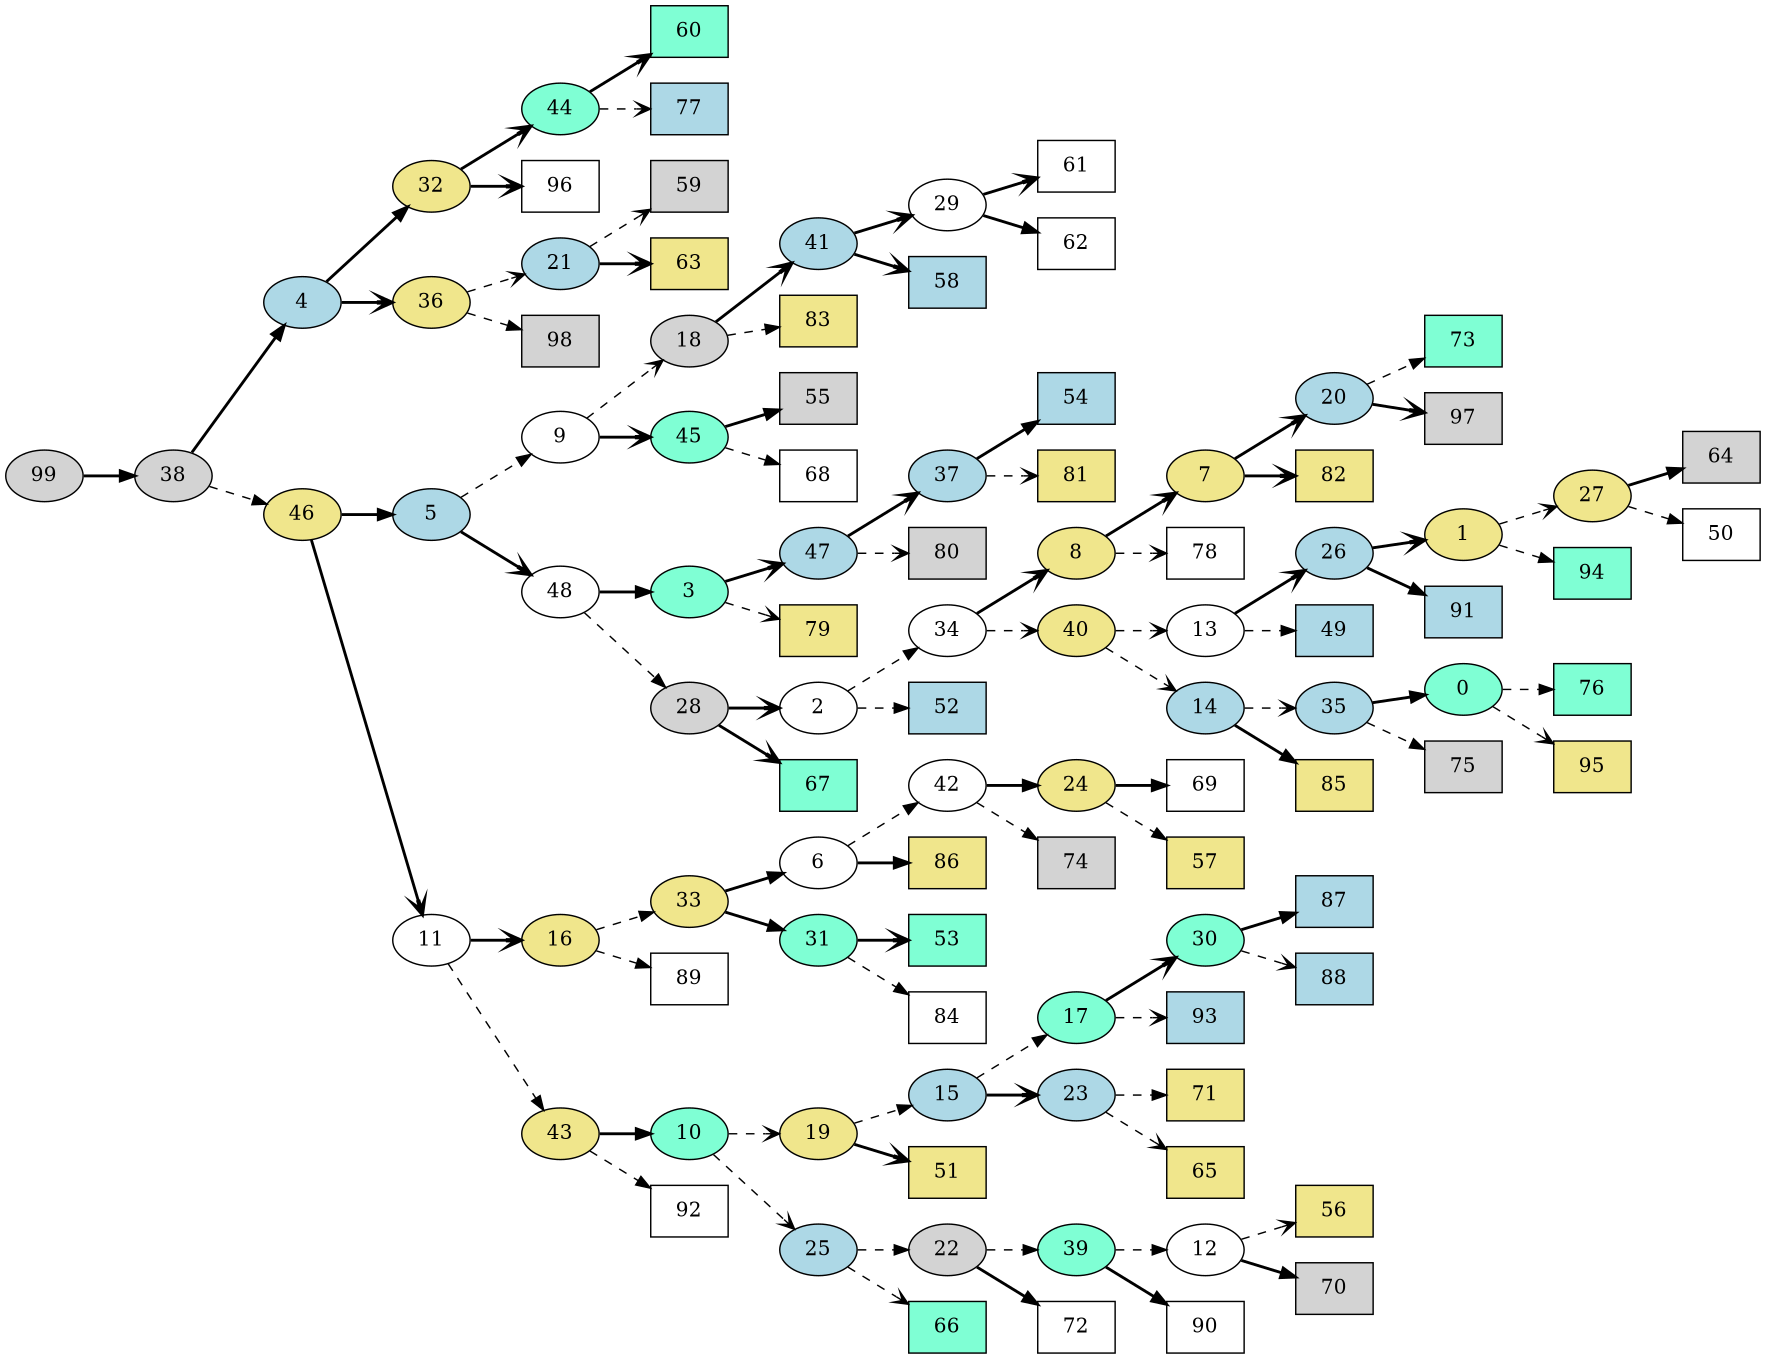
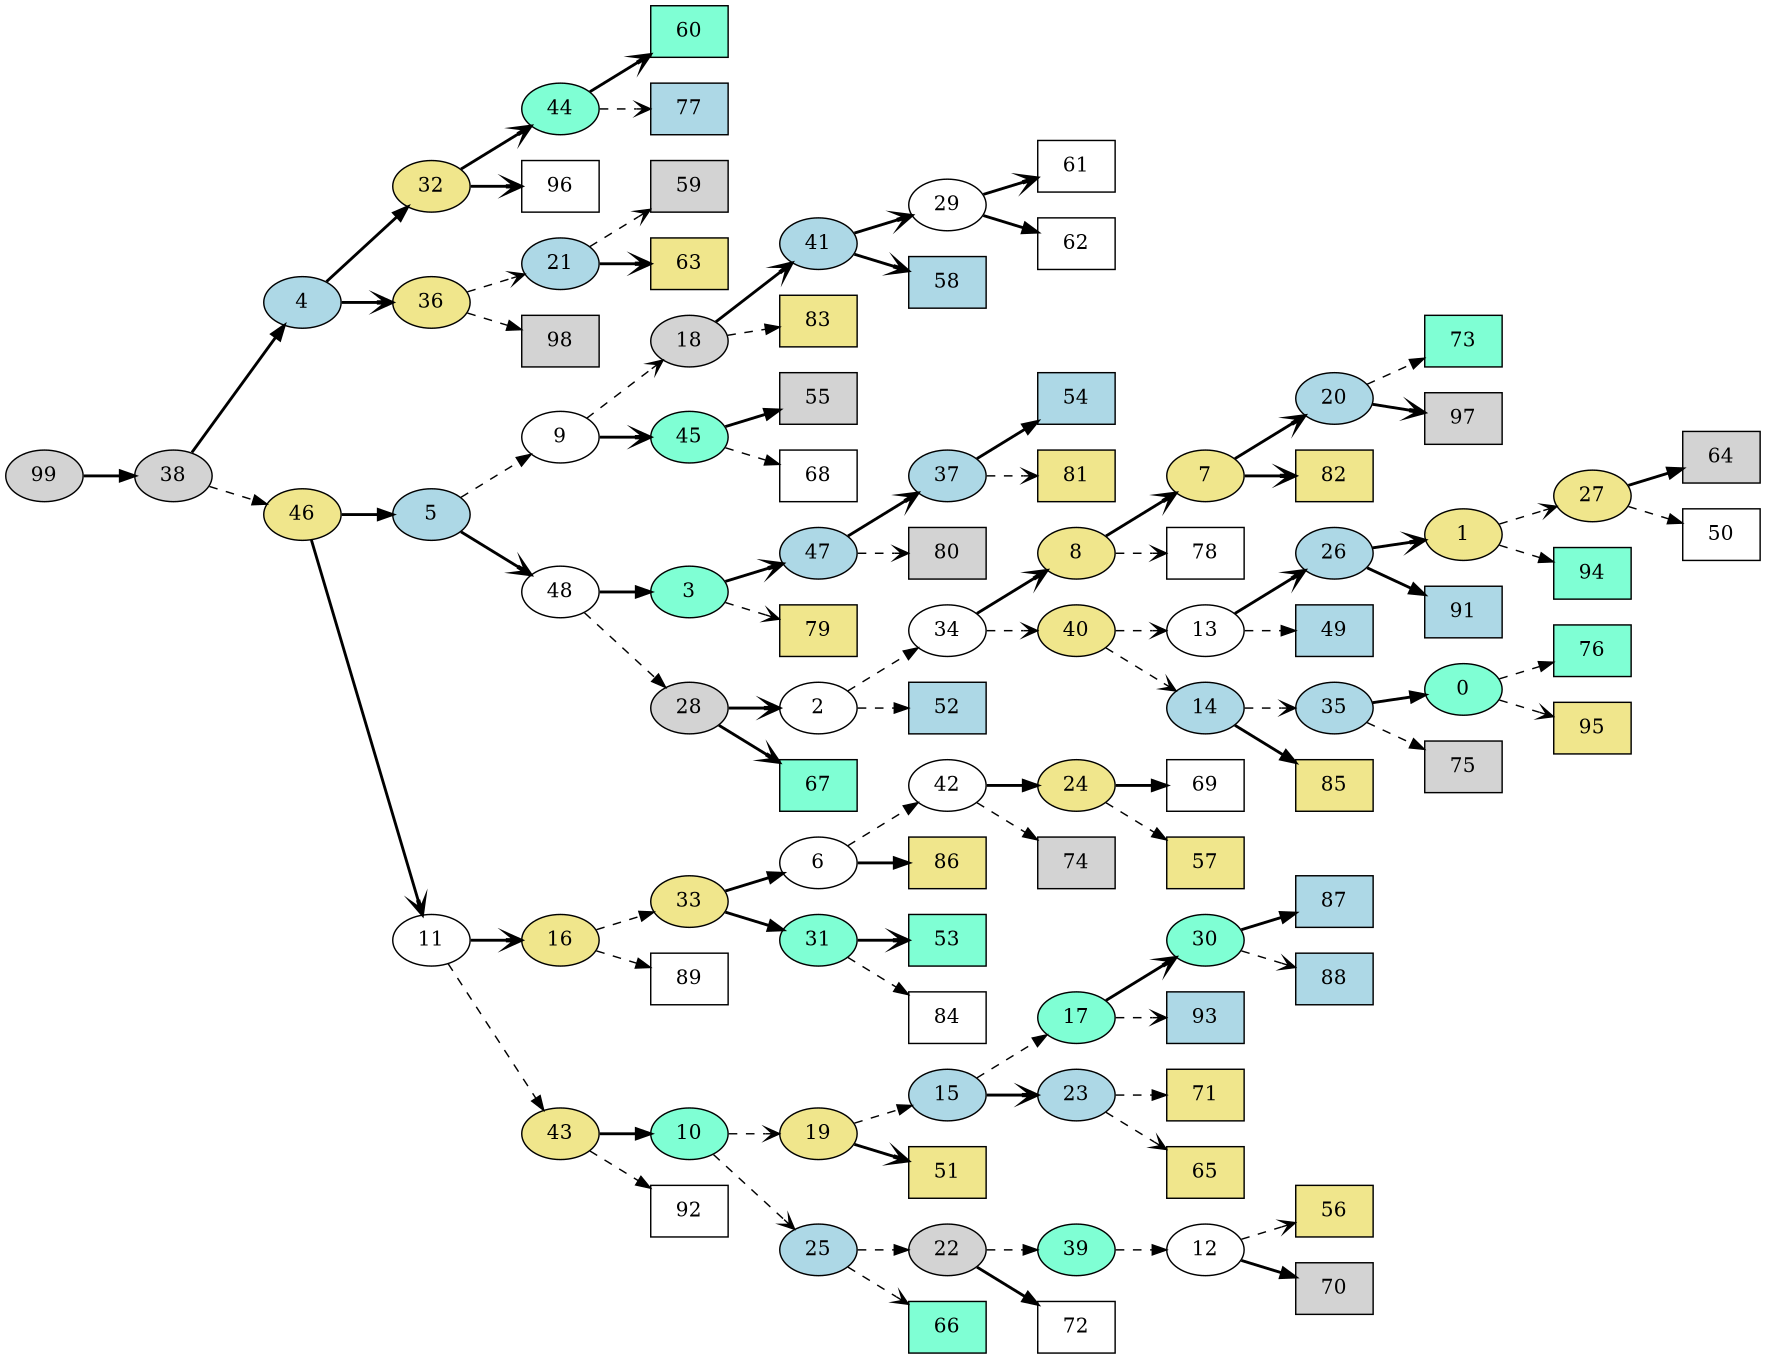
node "90": removed
